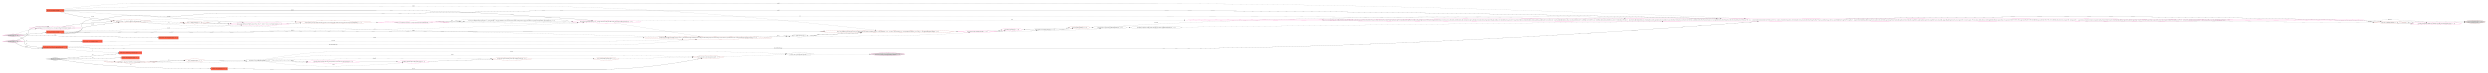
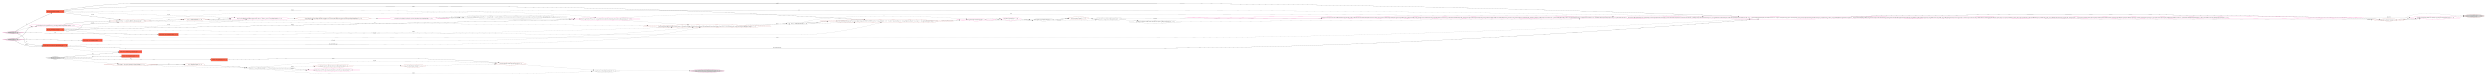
node "_detailsDao.deleteDetails(hostId)@@@8@@@['0', '0', '1']": removed
